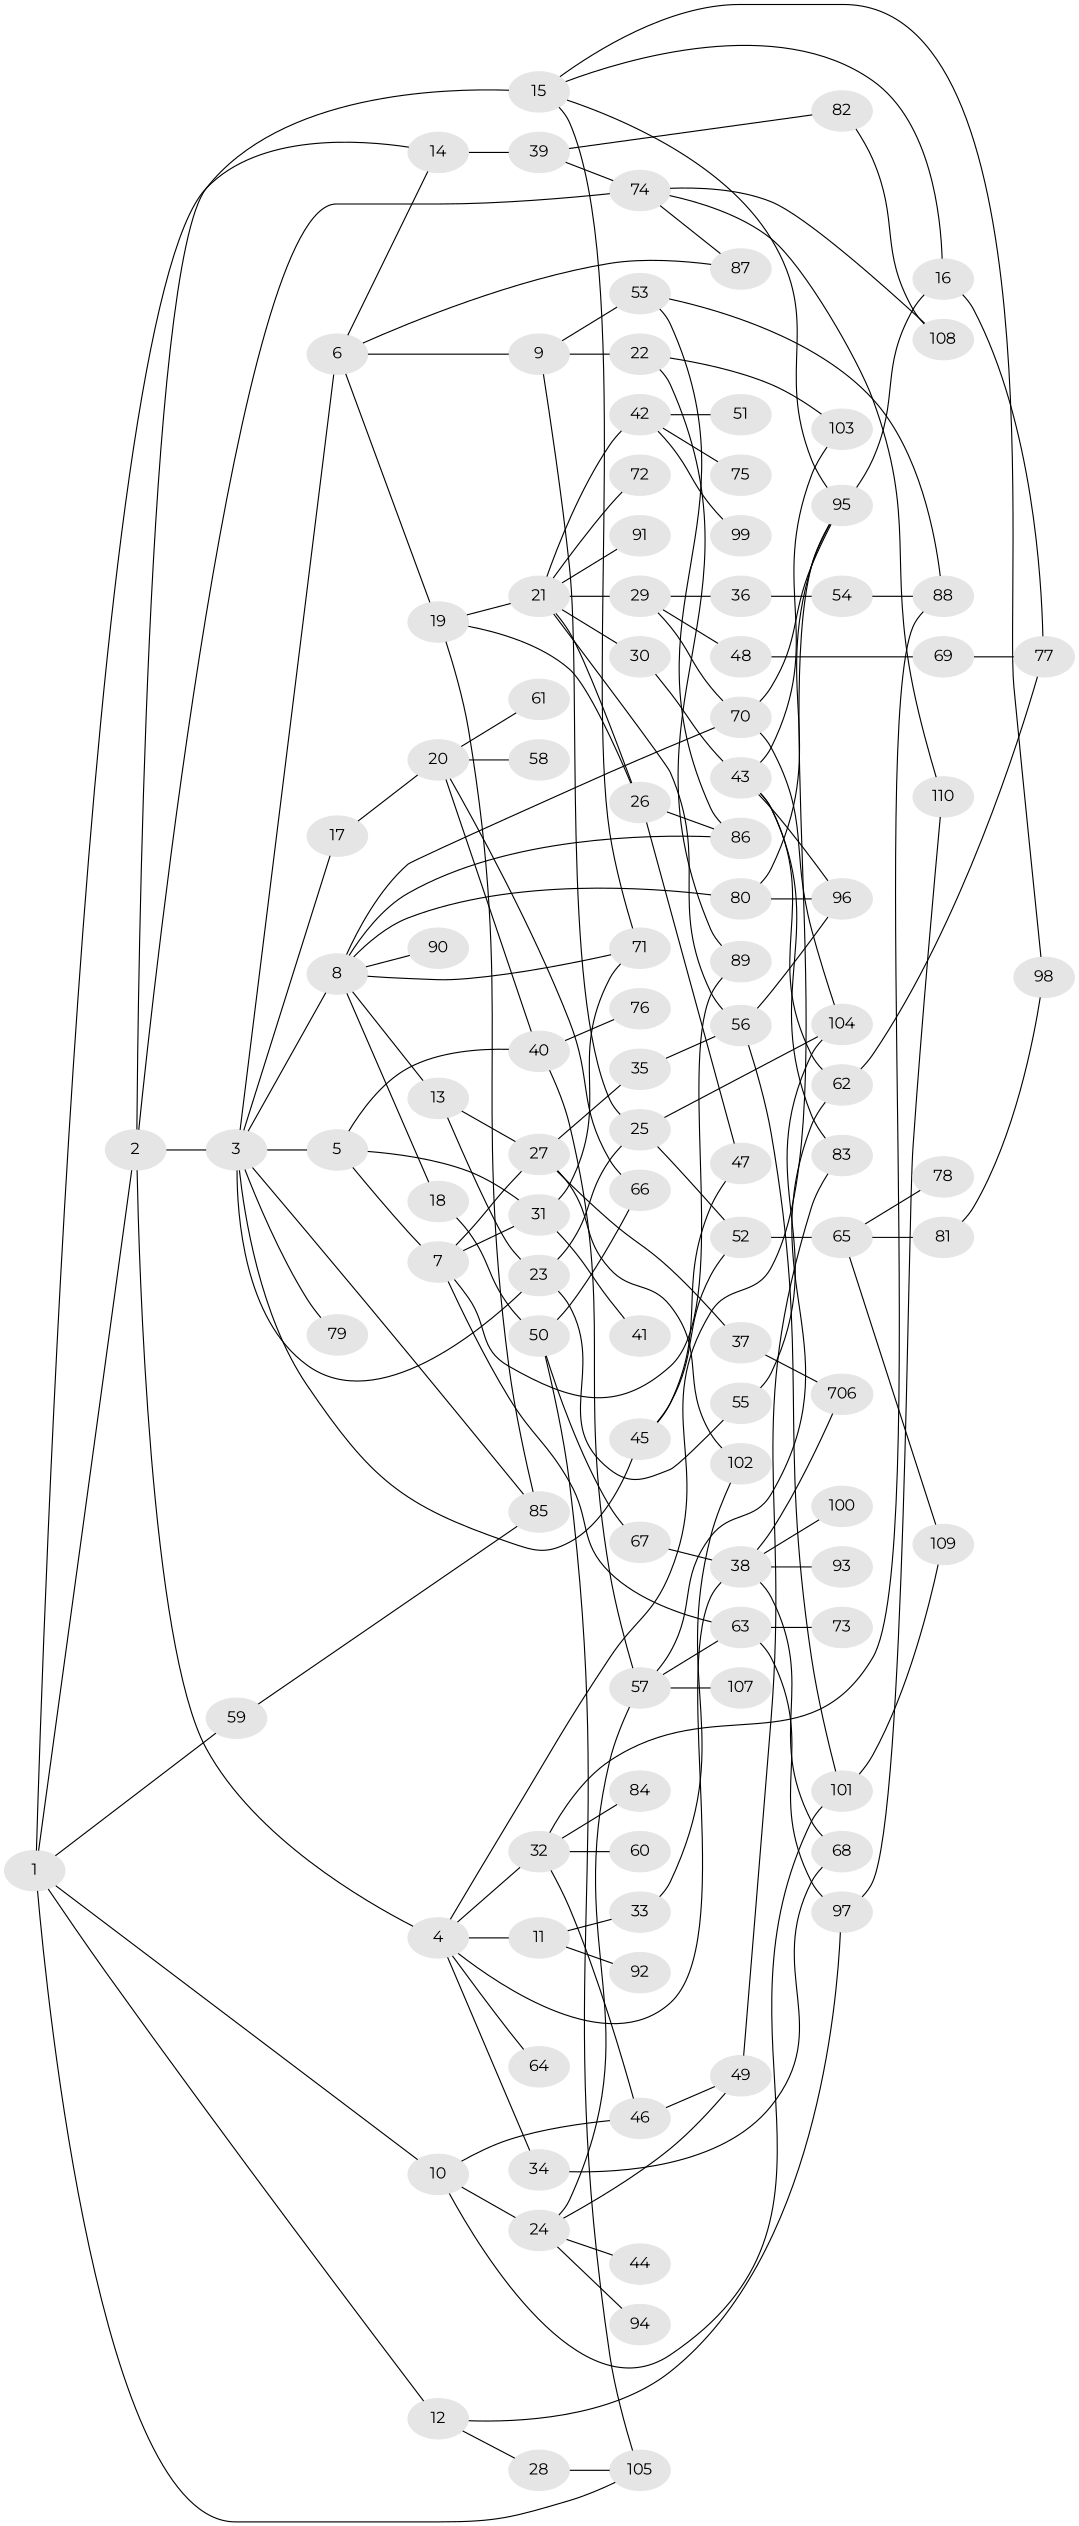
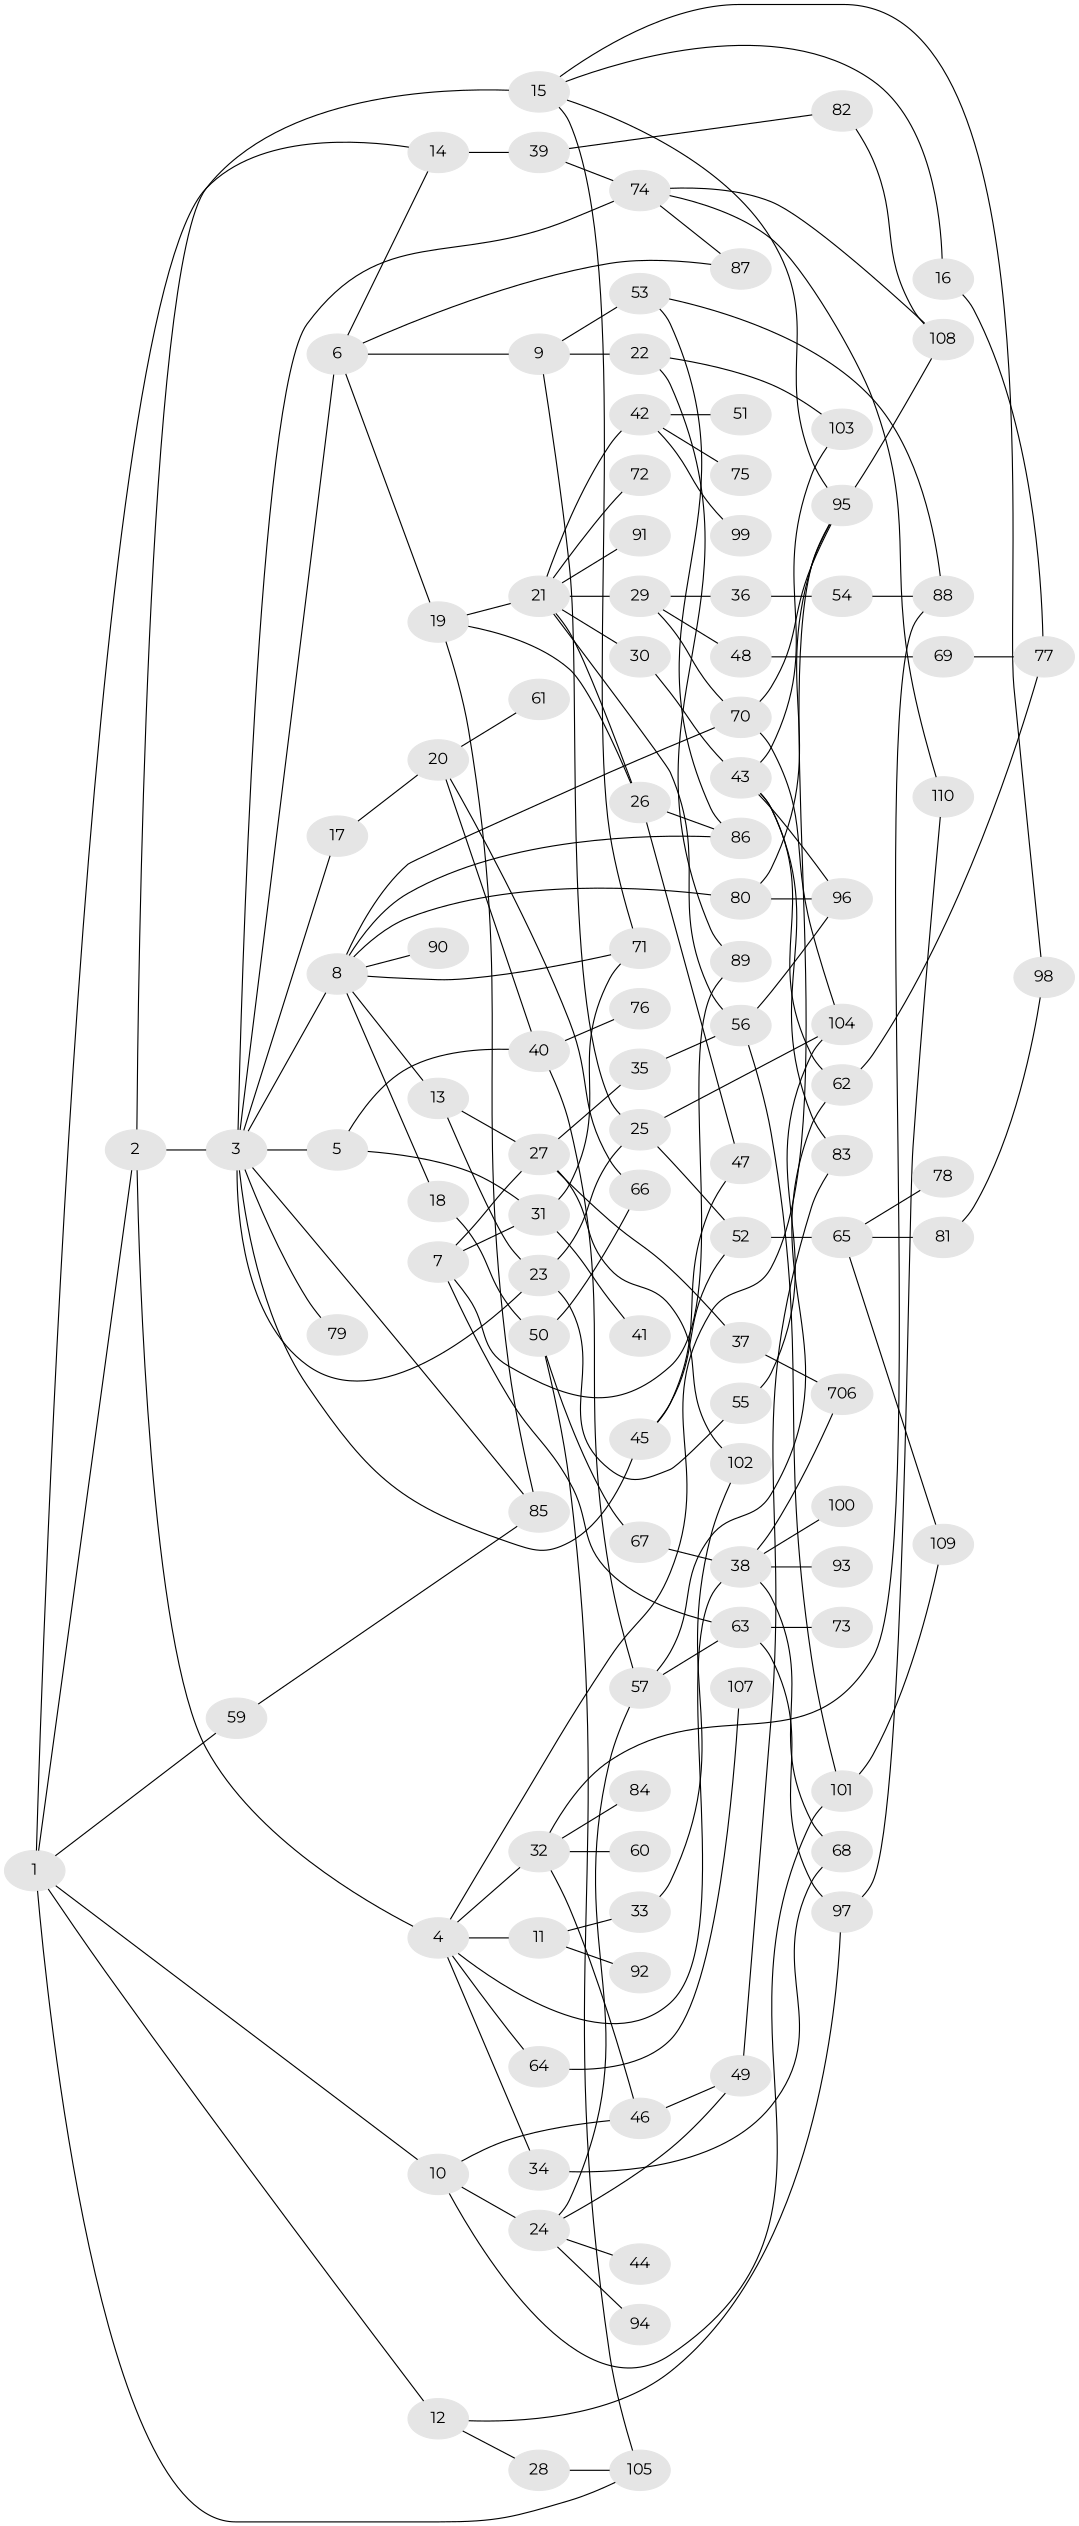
edge "16" -- "95": now "108" -- "95"
edge "74" -- "2": now "74" -- "3"
node "58": removed
edge "5" -- "7": removed
edge "57" -- "107": now "64" -- "107"
